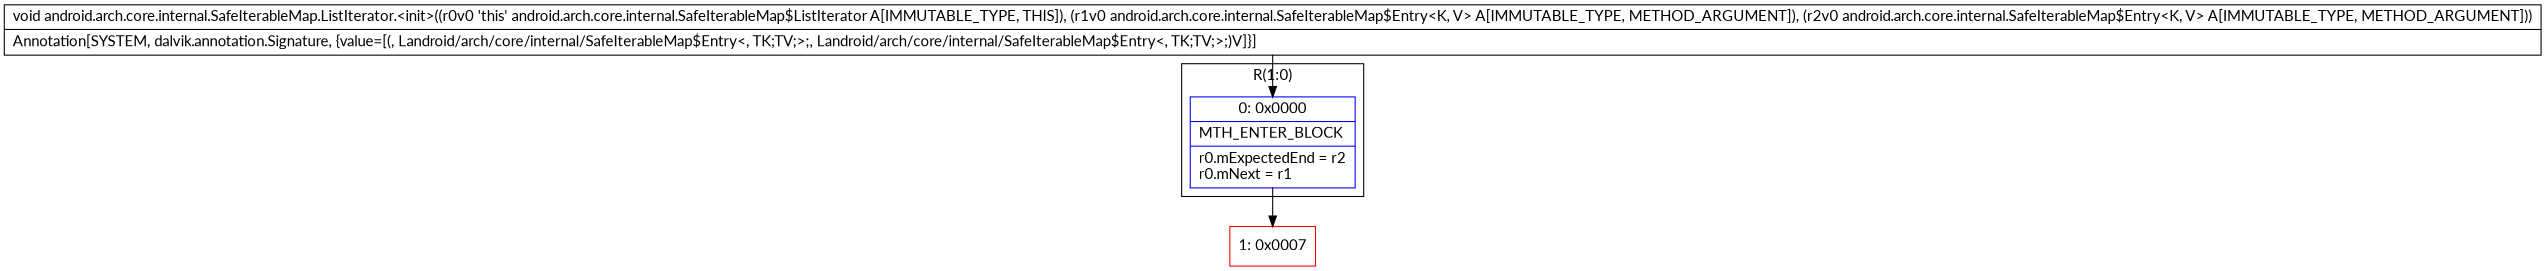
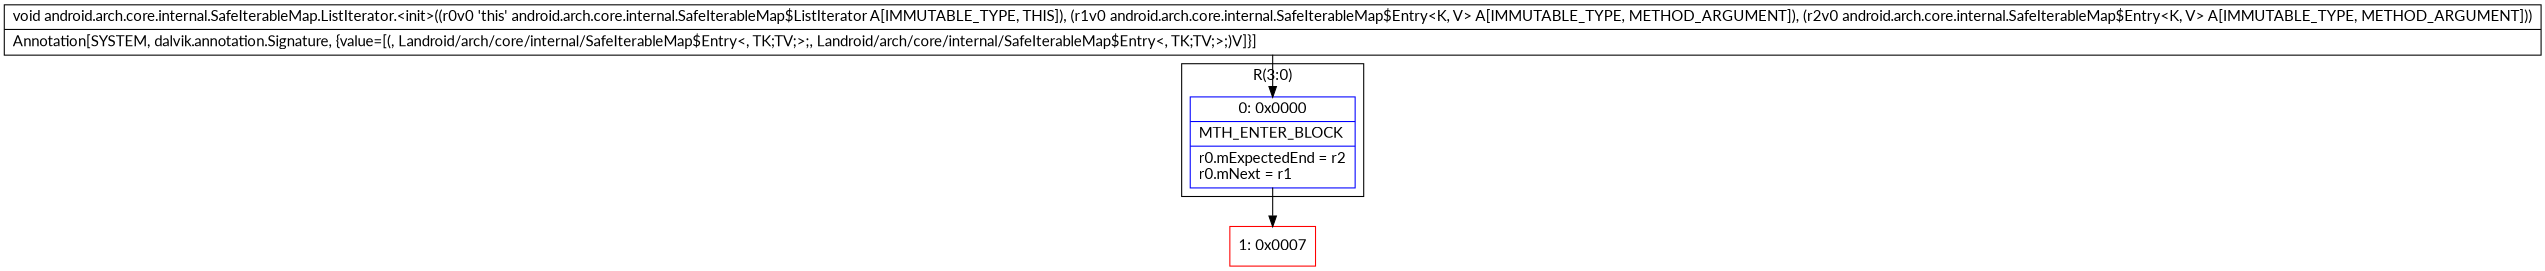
cluster "R(1:0)": label "R(1:0)" -> "R(3:0)"
